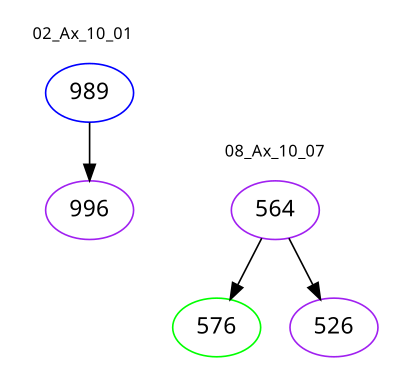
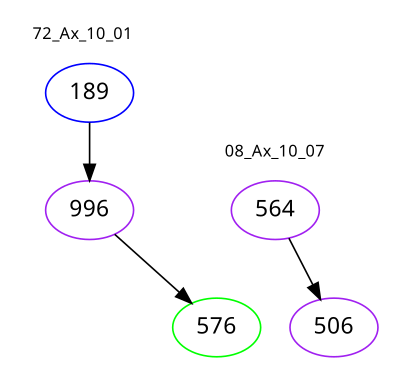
cluster "02_Ax_10_01": label "02_Ax_10_01" -> "72_Ax_10_01"
node "989": label "989" -> "189"
edge "564" -> "576": now "996" -> "576"
node "526": label "526" -> "506"
